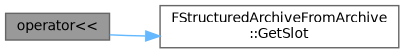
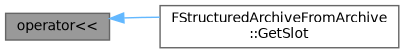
edge "operator<<" -> "FStructuredArchiveFromArchive ::GetSlot": reversed
